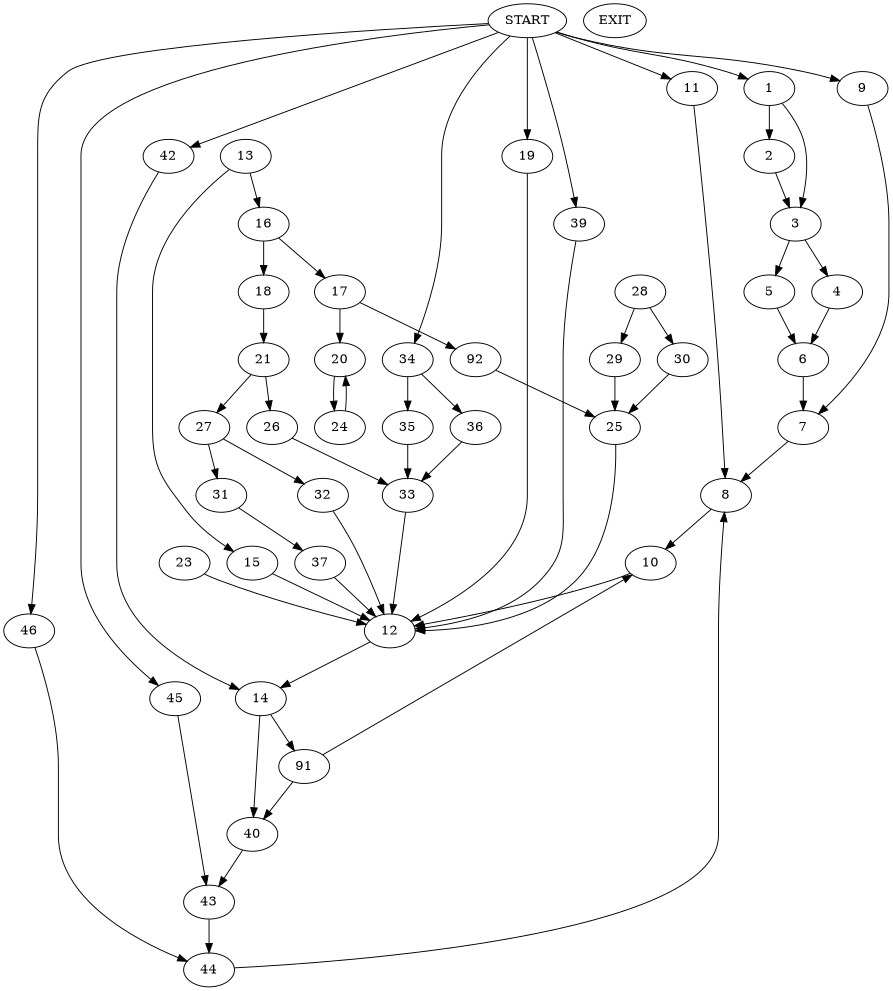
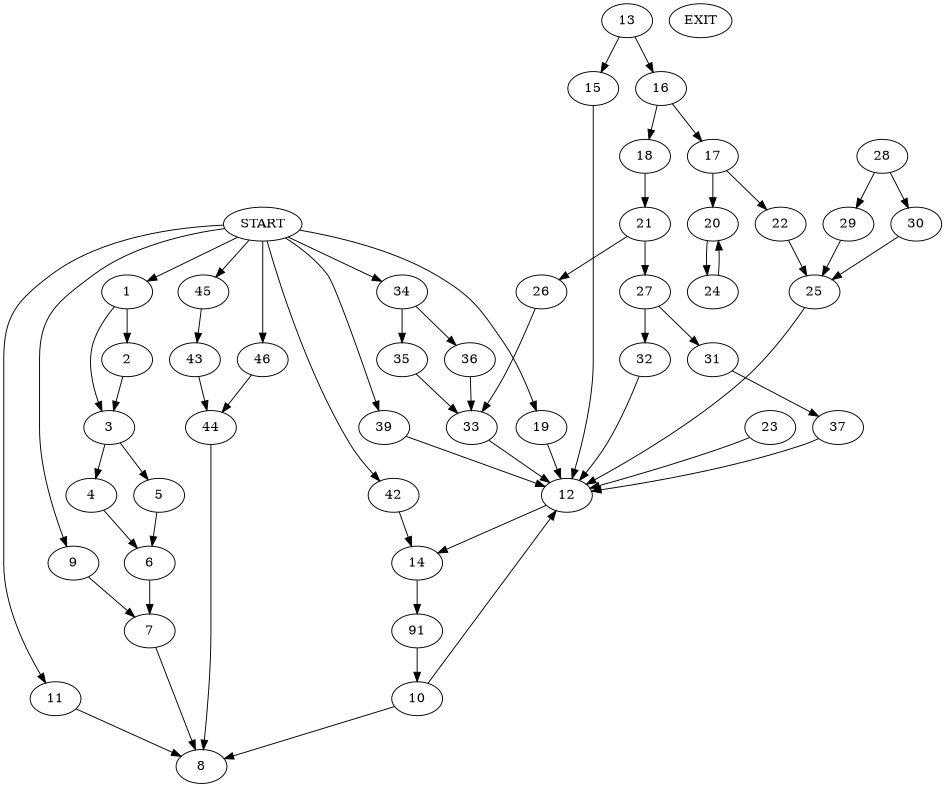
node "92": label "92" -> "22"
edge "8" -> "10": reversed
node "40": removed
